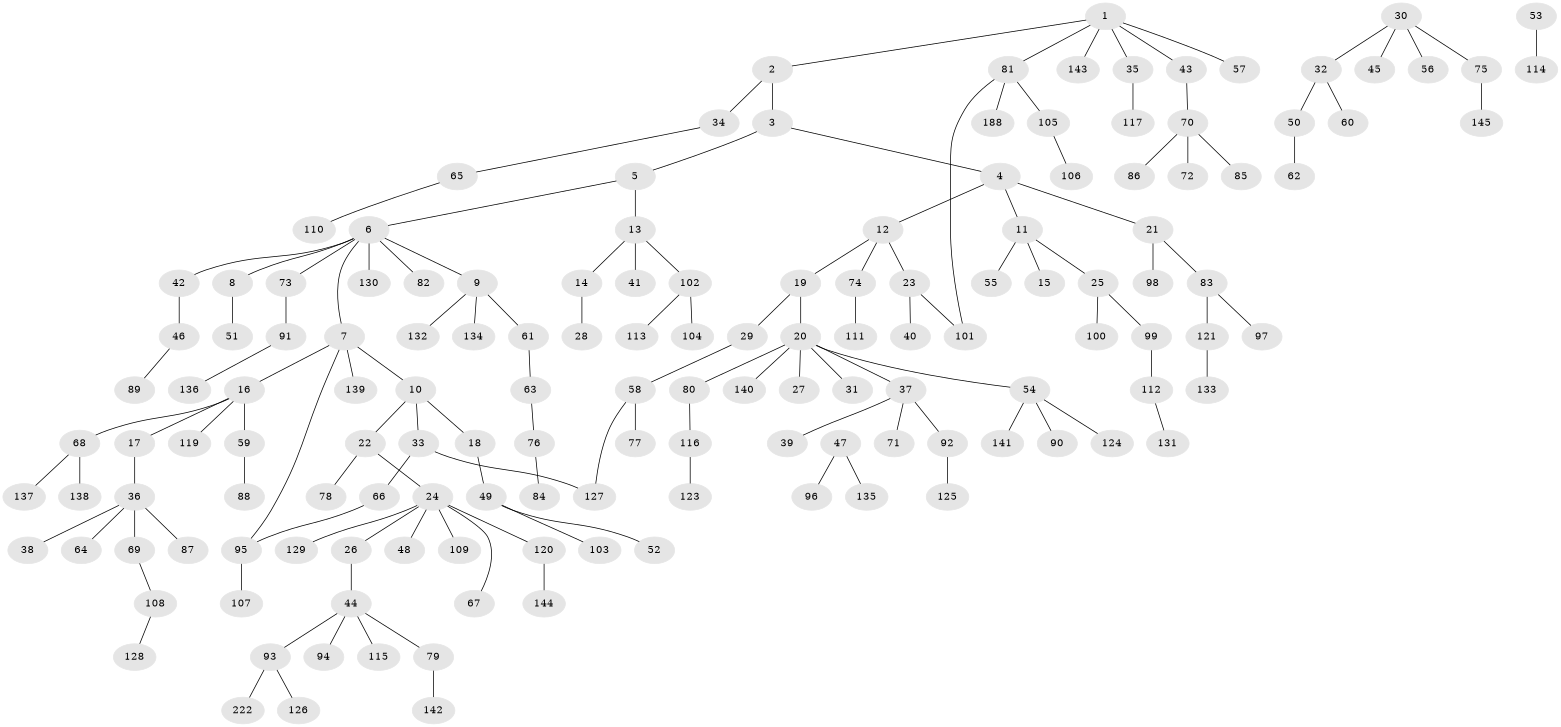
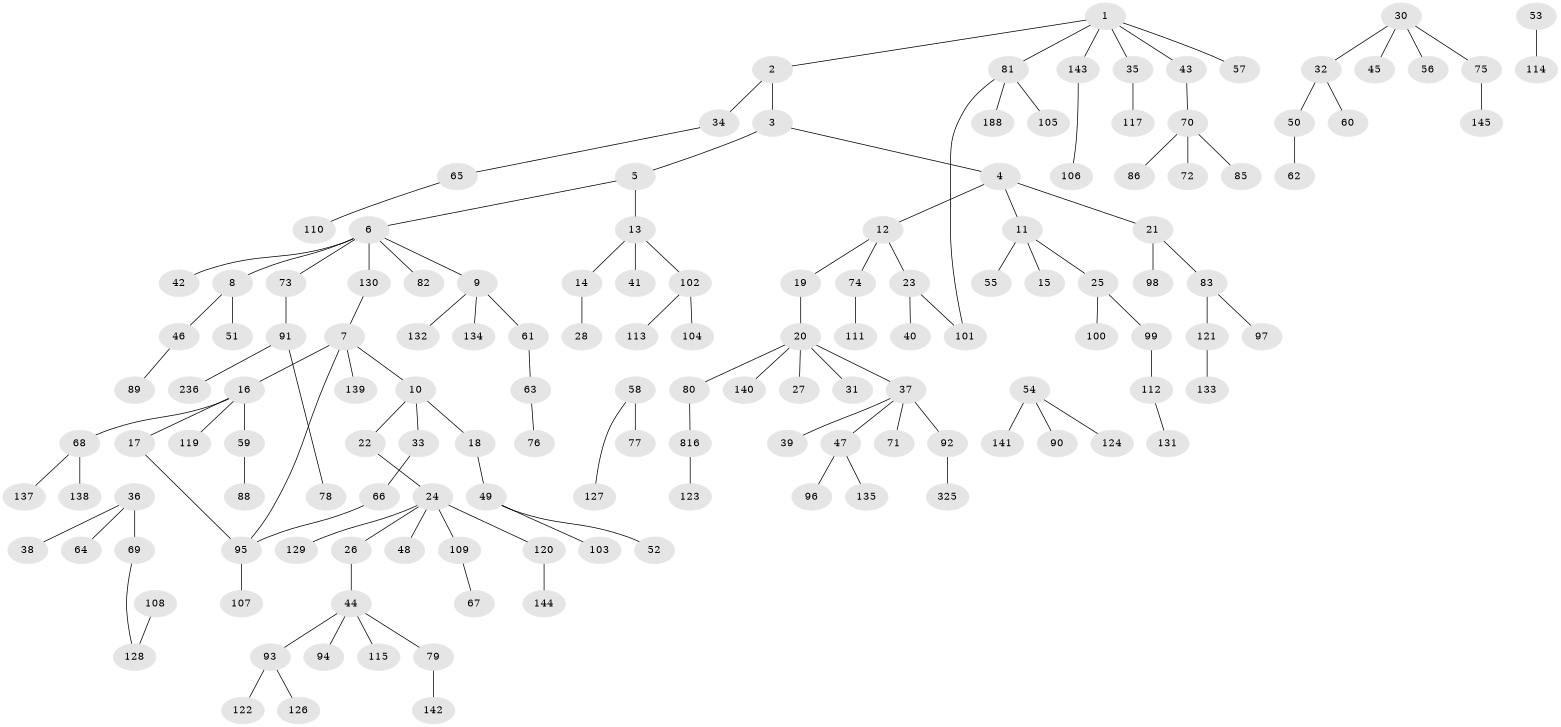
edge "105" -- "106": now "143" -- "106"
edge "6" -- "7": now "130" -- "7"
edge "42" -- "46": now "8" -- "46"
node "29": removed
edge "20" -- "54": removed
node "136": label "136" -> "236"
edge "37" -- "47": added
node "116": label "116" -> "816"
edge "17" -- "36": now "17" -- "95"
edge "22" -- "78": now "91" -- "78"
edge "33" -- "127": removed
node "84": removed
node "125": label "125" -> "325"
edge "24" -- "67": now "109" -- "67"
node "87": removed
edge "69" -- "108": now "69" -- "128"
node "222": label "222" -> "122"
